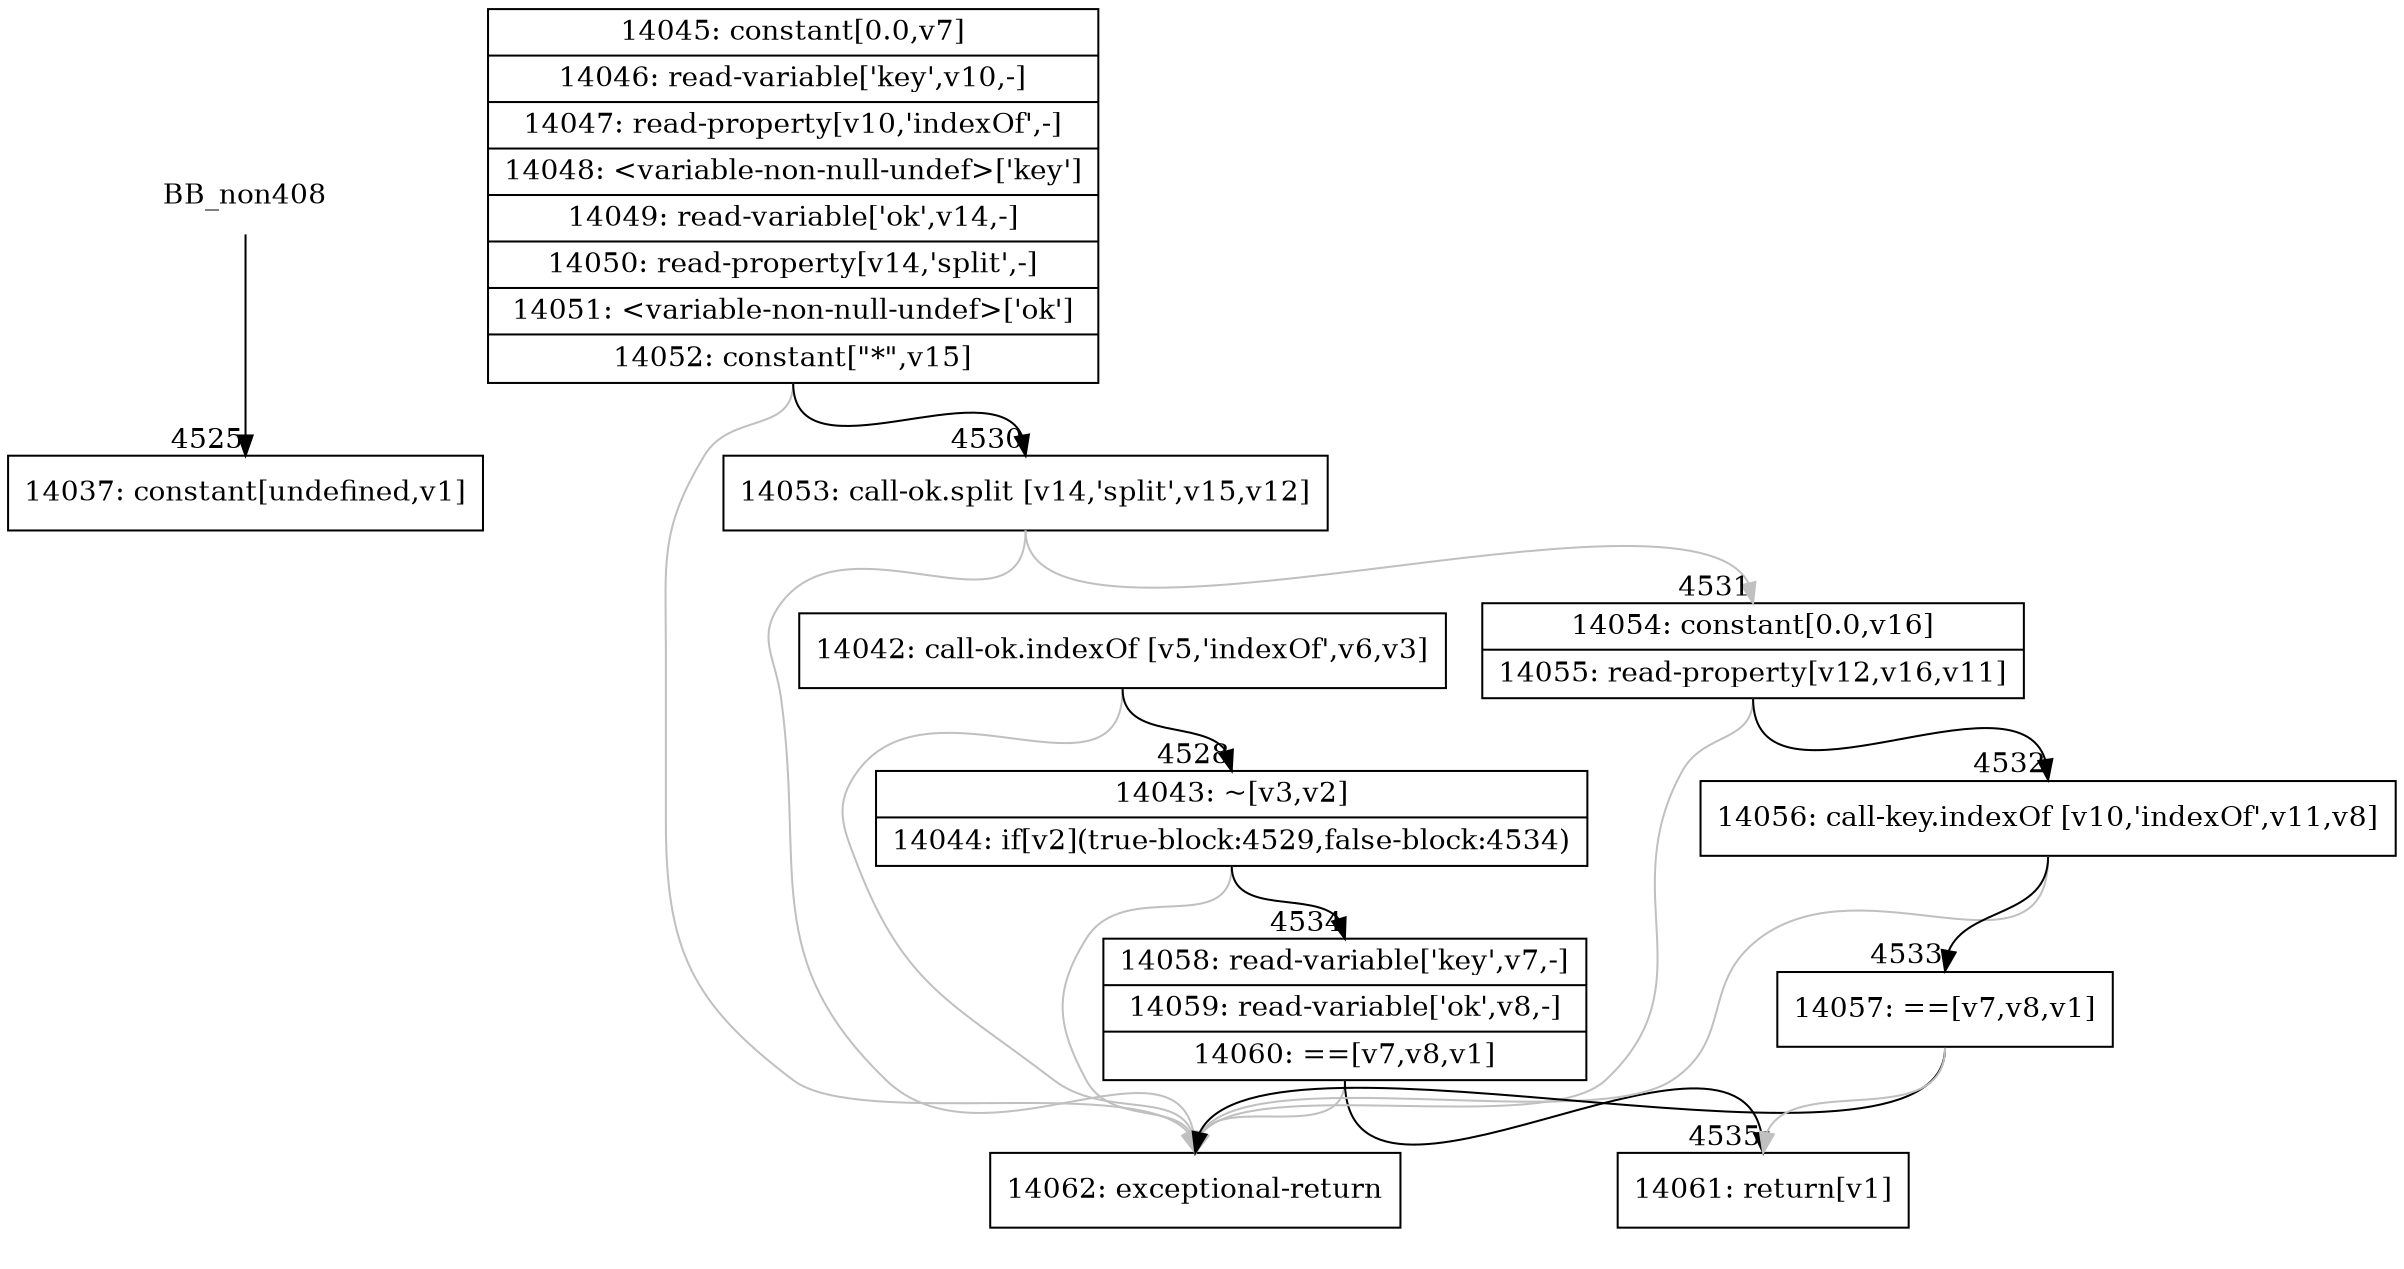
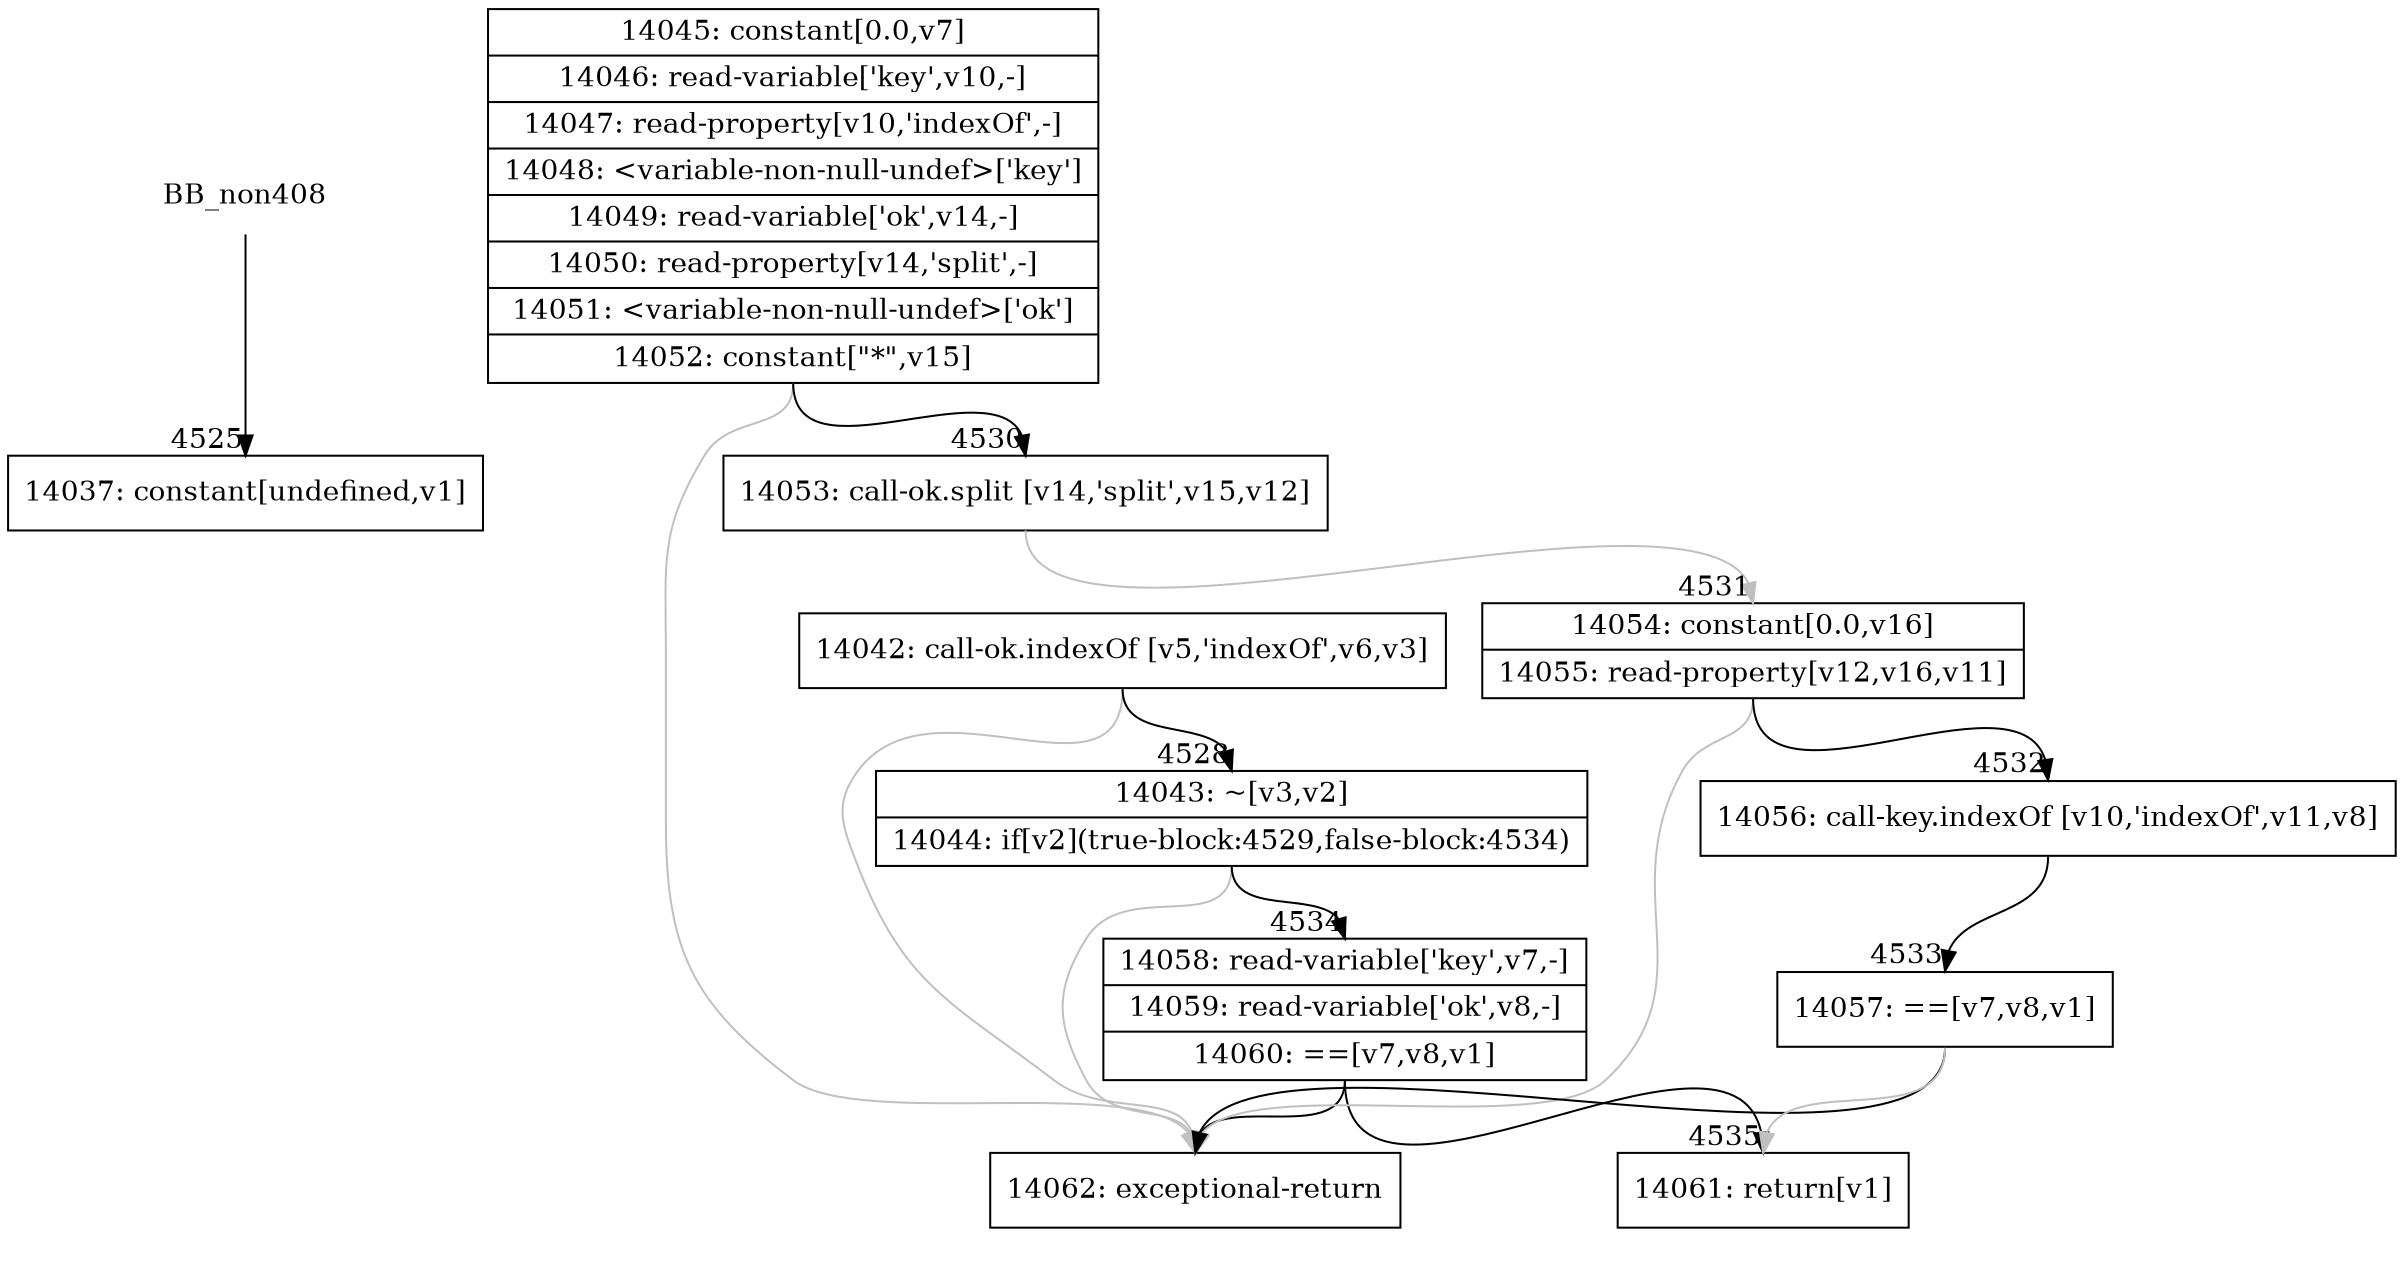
edge "14053: call-ok.split [v14,'split',v15,v12]" -> "14062: exceptional-return": removed
edge "14056: call-key.indexOf [v10,'indexOf',v11,v8]" -> "14062: exceptional-return": removed
edge "14058: read-variable['key',v7,-]" -> "14062: exceptional-return": color gray -> black
